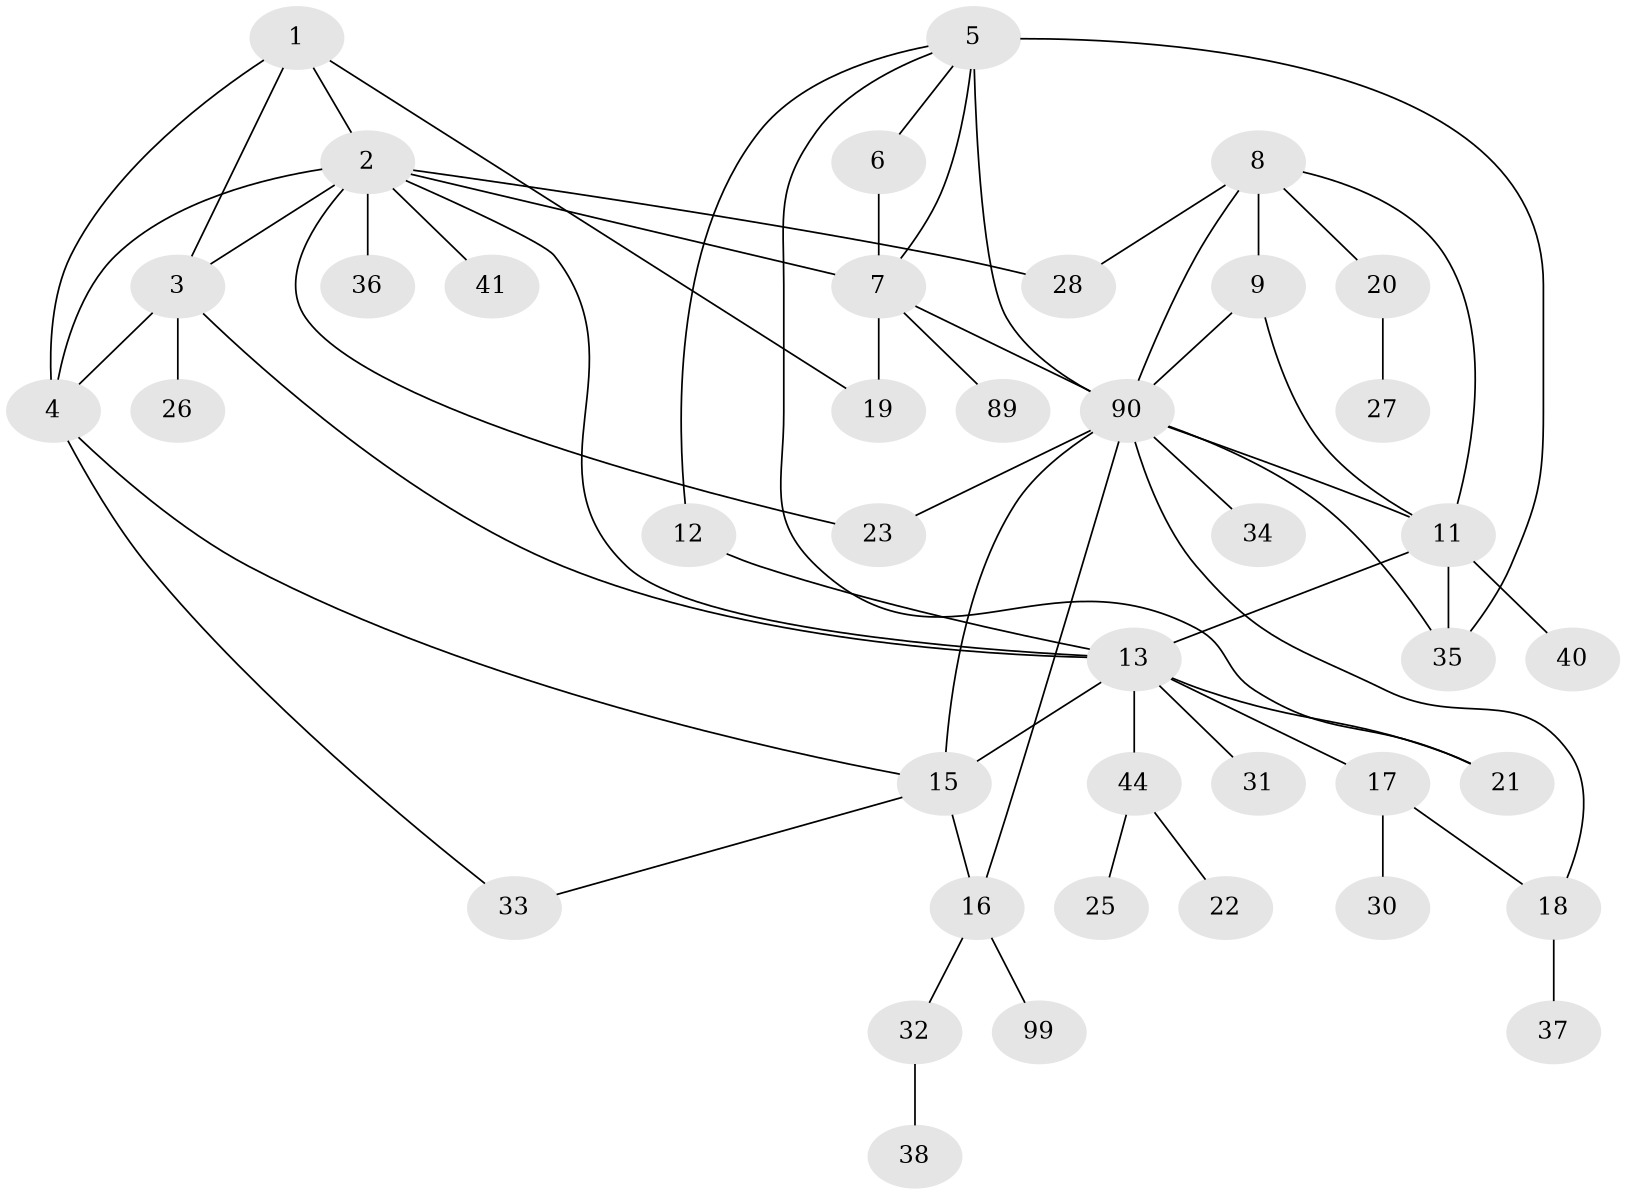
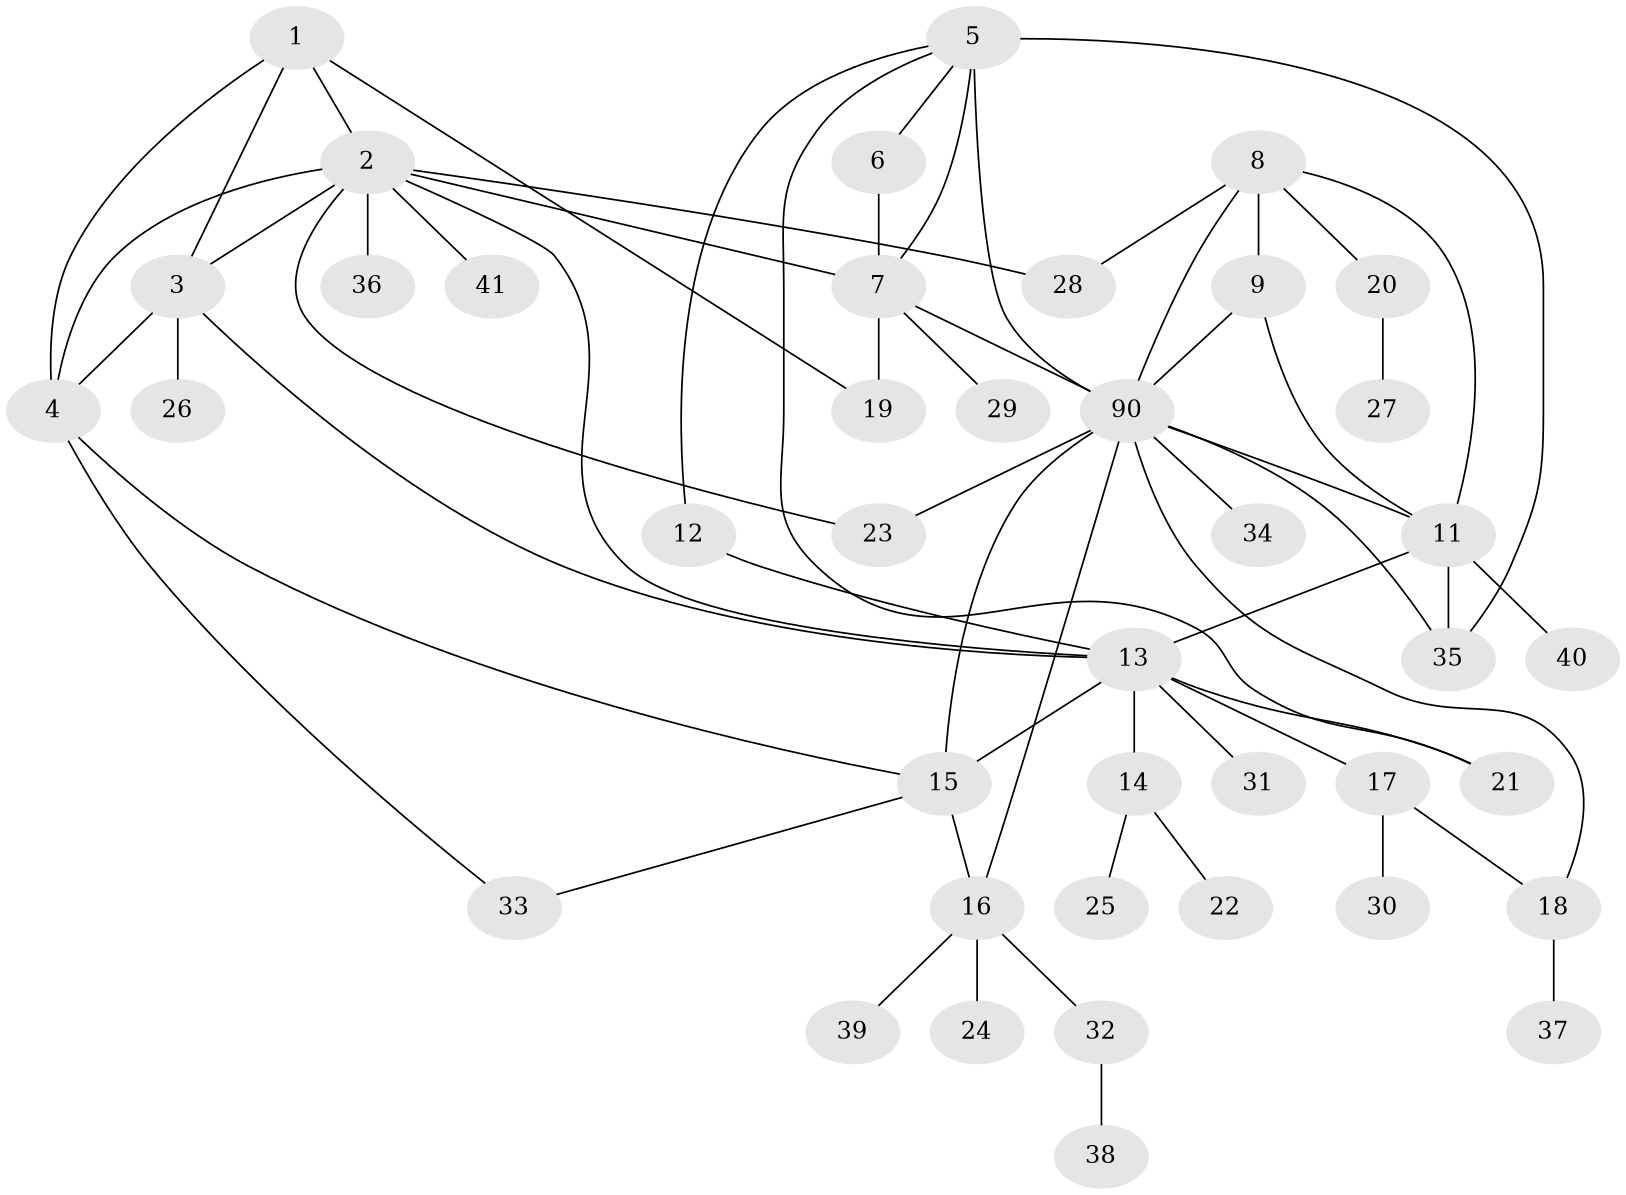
node "89": label "89" -> "29"
node "44": label "44" -> "14"
node "24": added
node "99": label "99" -> "39"
